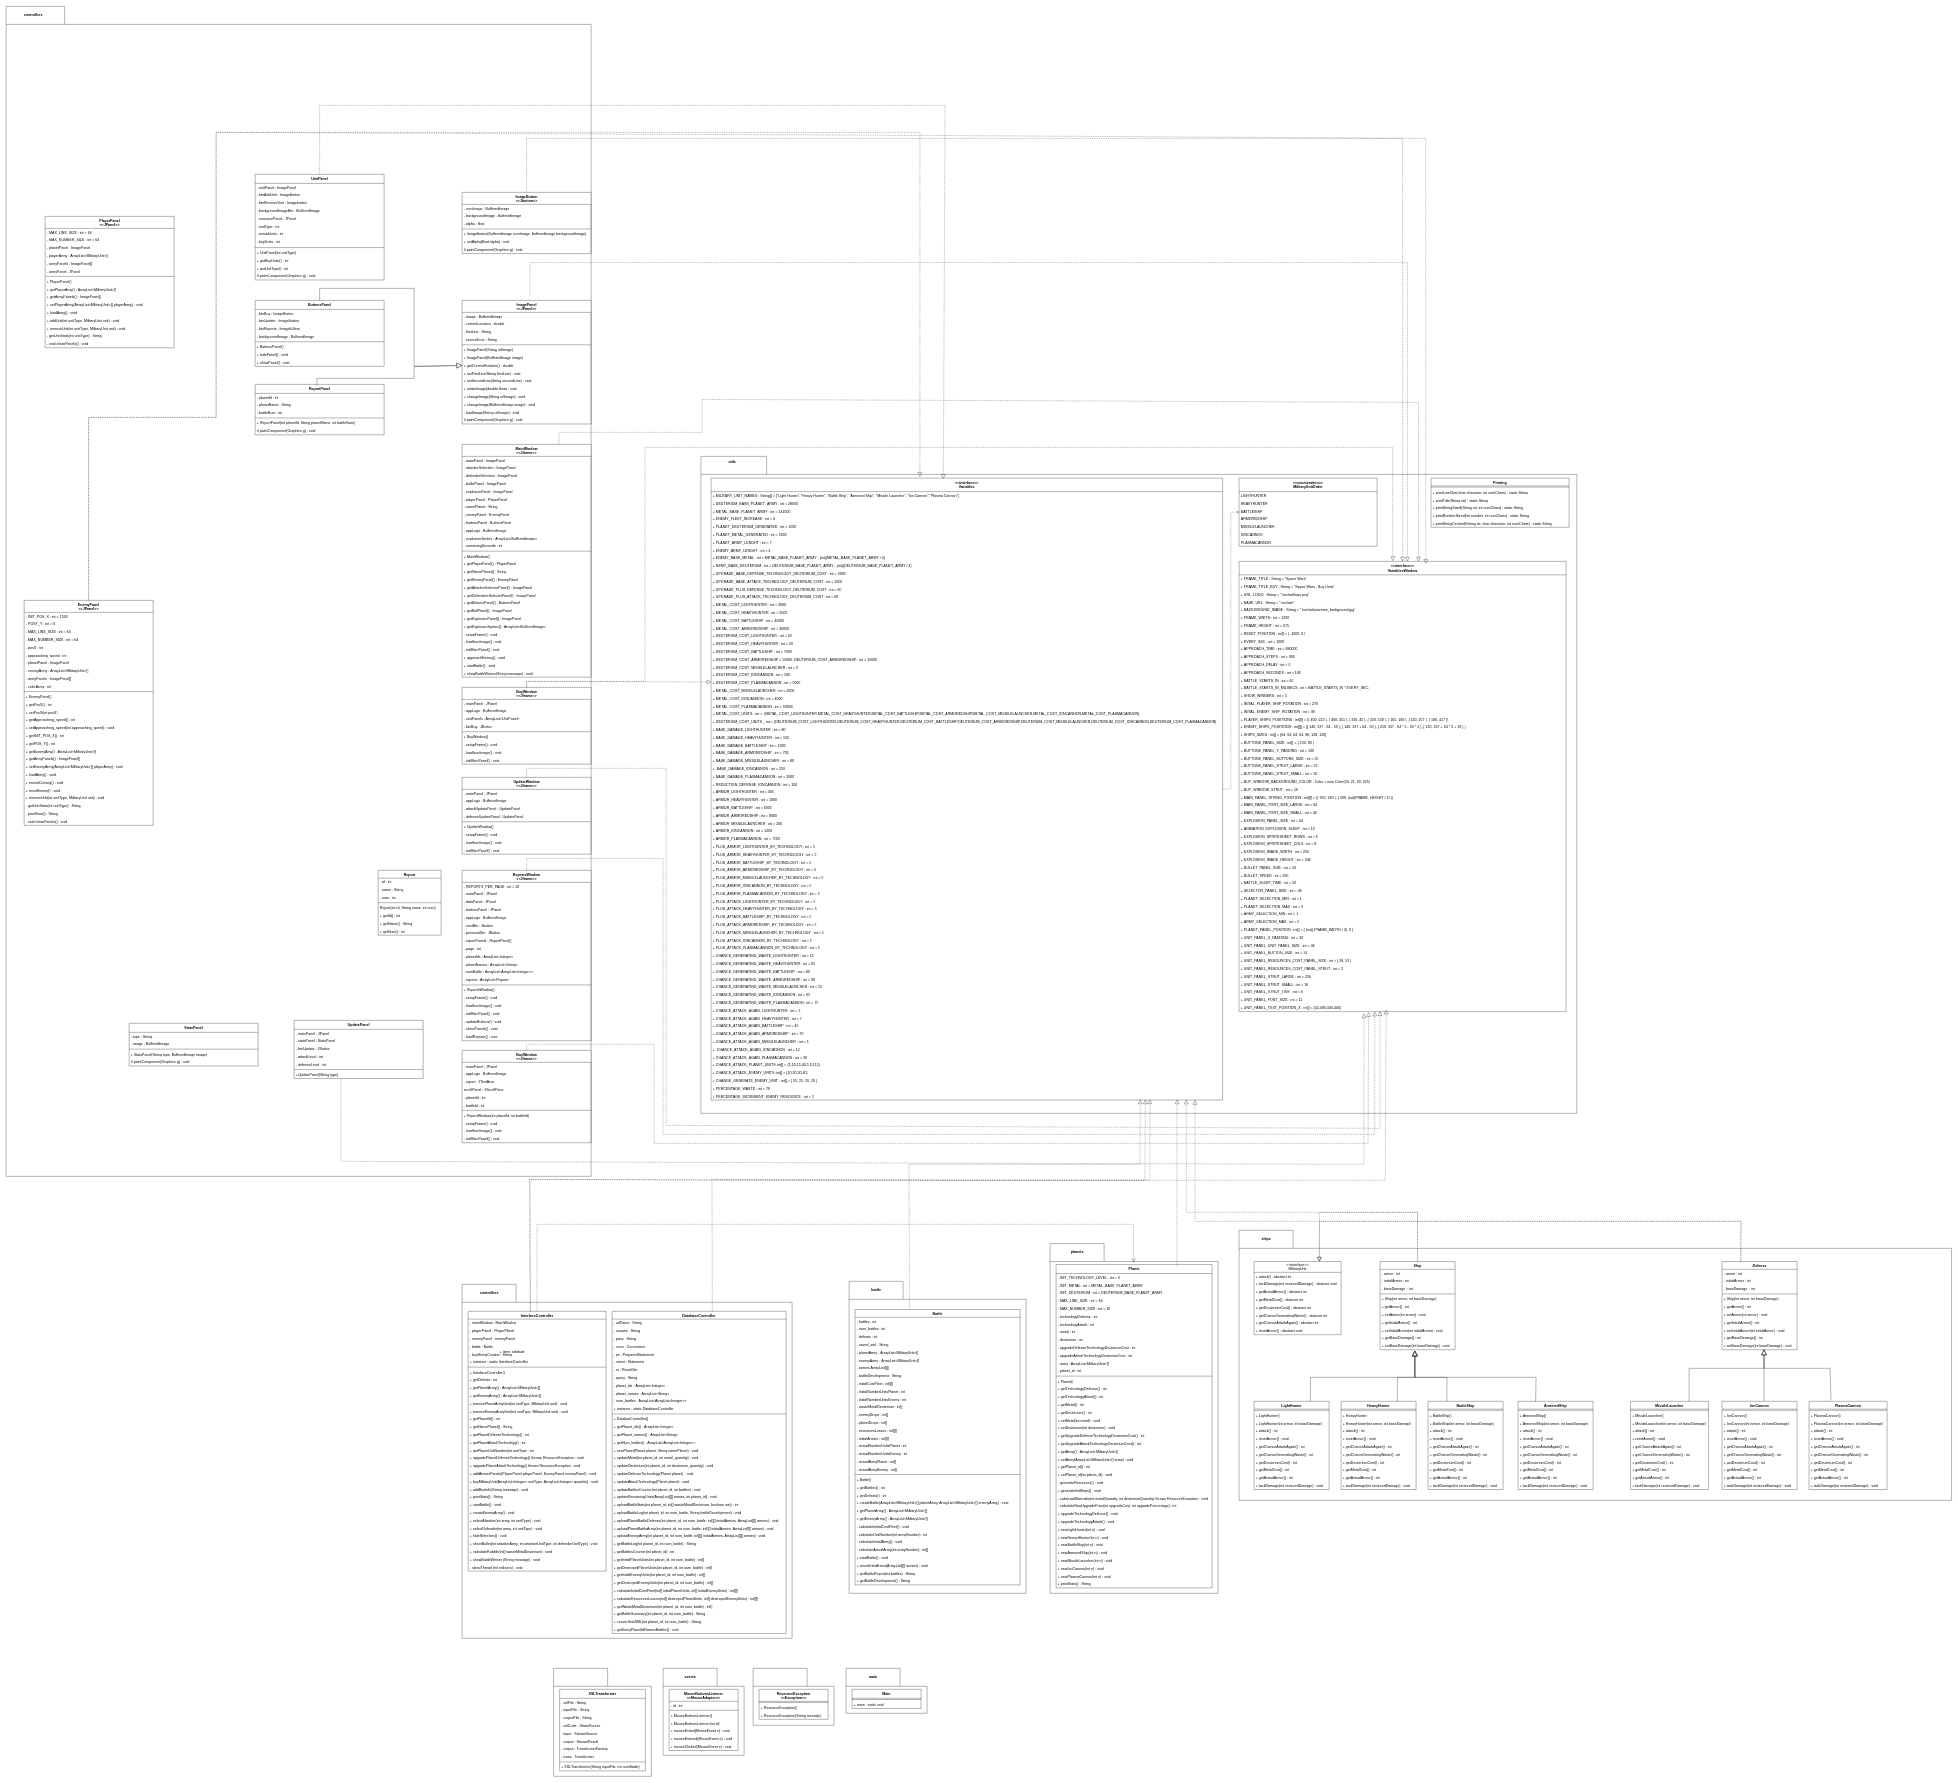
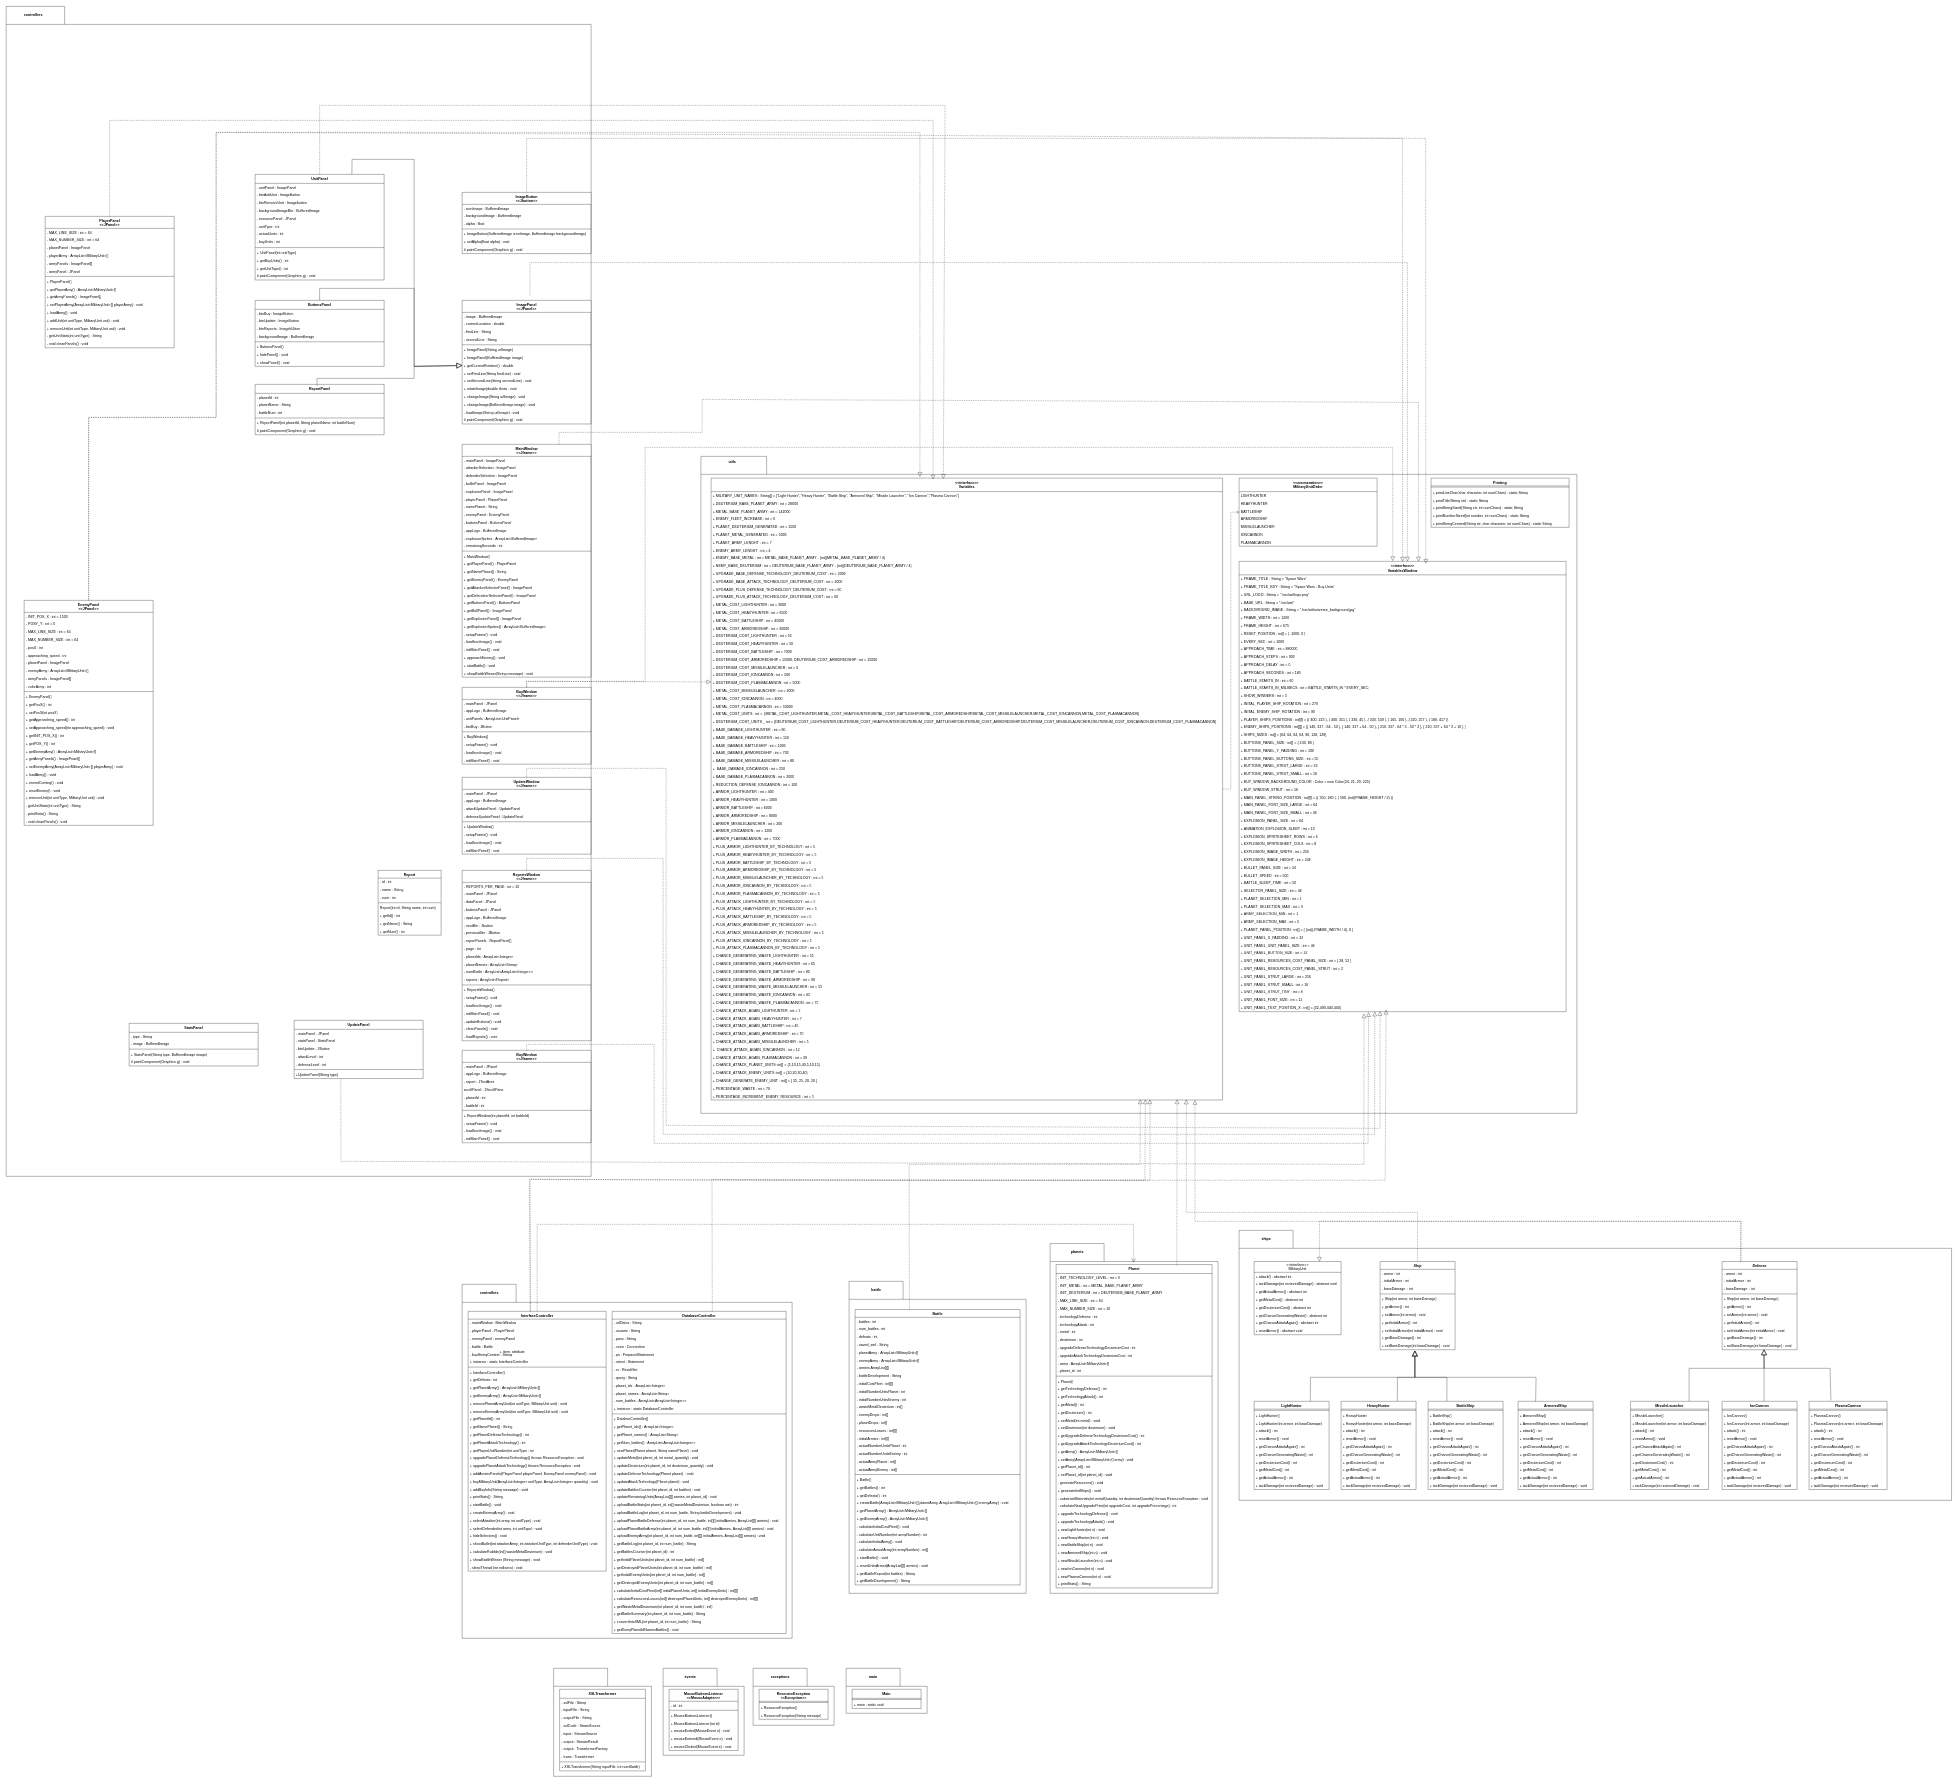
edge "PlayerPanel <<JPanel>>" -> "<<interface>> Variables": added
edge "UnitPanel" -> "+ getCurrentRotation() : double": added
edge "Ship" -> "<<interface>> MilitaryUnit": removed
node "exceptions": added
